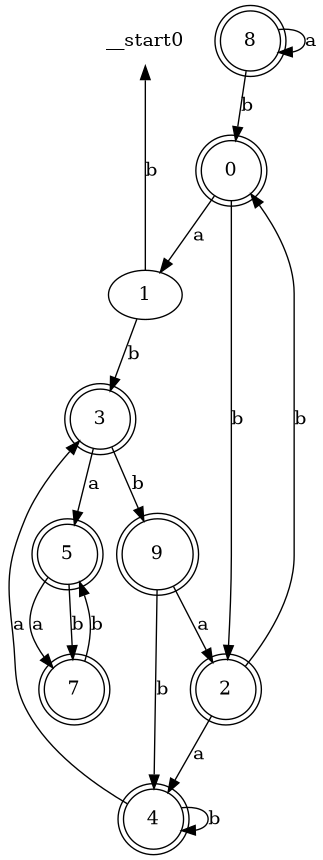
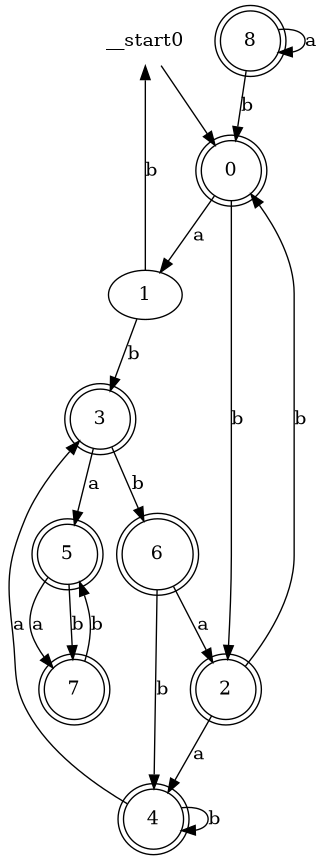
edge "__start0" -> "0": added
node "9": label "9" -> "6"
